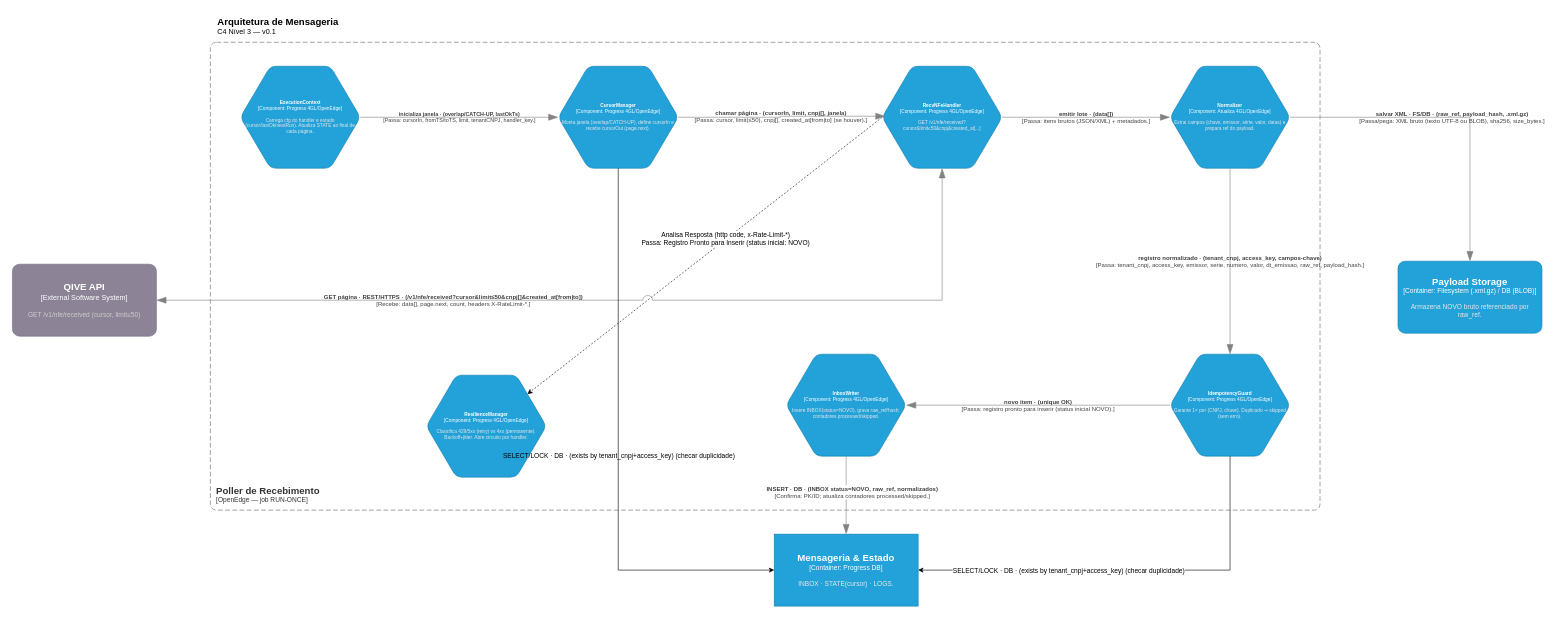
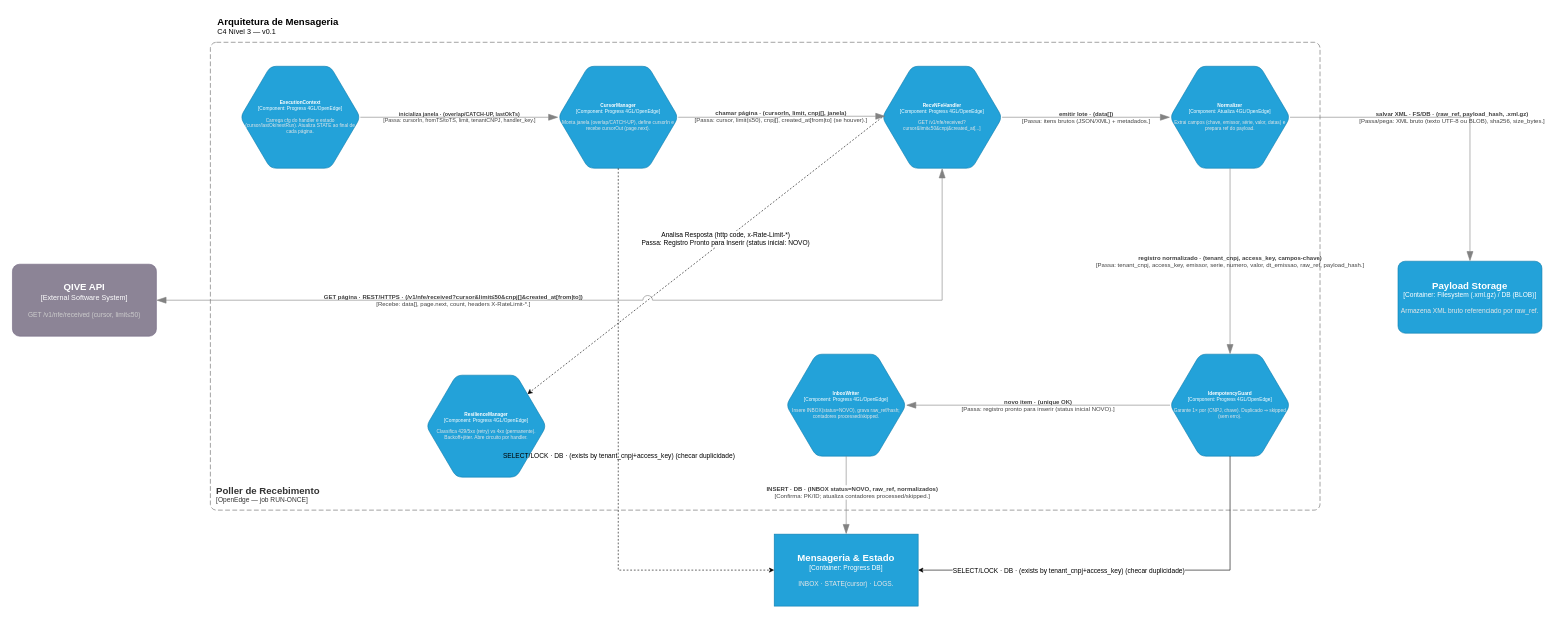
node "Payload Storage [Container: Filesystem (.xml.gz) / DB (BLOB)] Armazena NOVO bruto referenciado por raw_ref.": label "Payload Storage [Container: Filesystem (.xml.gz) / DB (BLOB)] Armazena NOVO bruto referenciado por raw_ref." -> "Payload Storage [Container: Filesystem (.xml.gz) / DB (BLOB)] Armazena XML bruto referenciado por raw_ref."
edge "CursorManager [Component: Progress 4GL/OpenEdge] Monta janela (overlap/CATCH-UP), define cursorIn e recebe cursorOut (page.next)." -> "Mensageria & Estado [Container: Progress DB] INBOX · STATE(cursor) · LOGS.": style solid -> dashed
